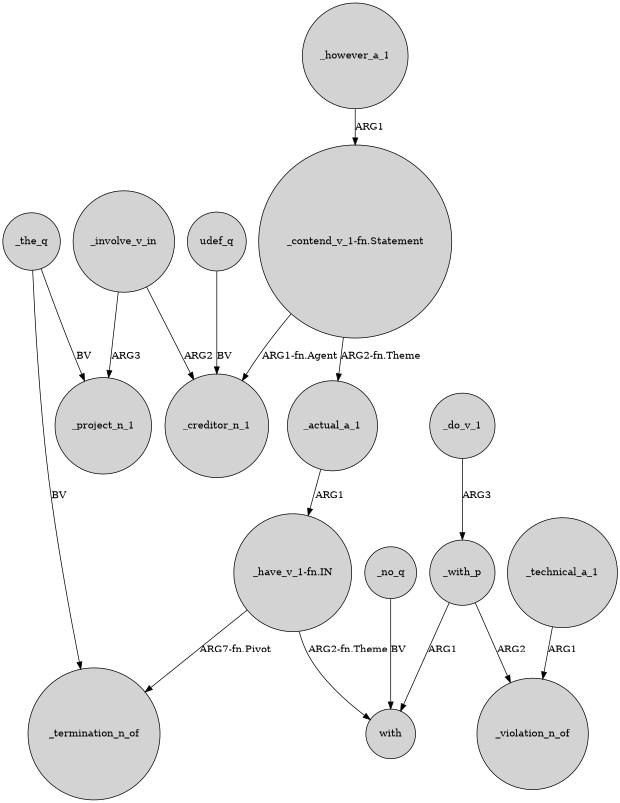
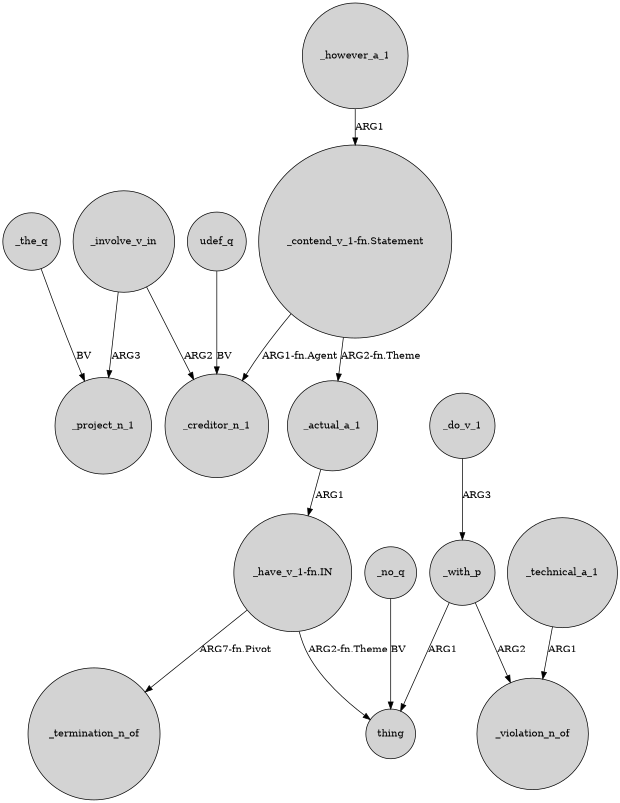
edge "_the_q" -> "_termination_n_of": removed, label "BV"
node "with": label "with" -> "thing"
